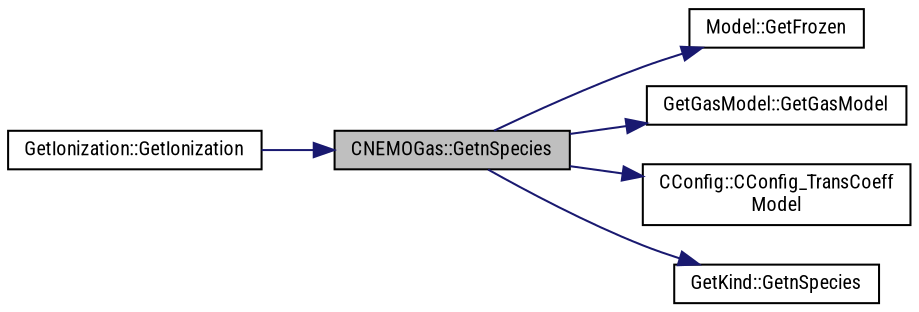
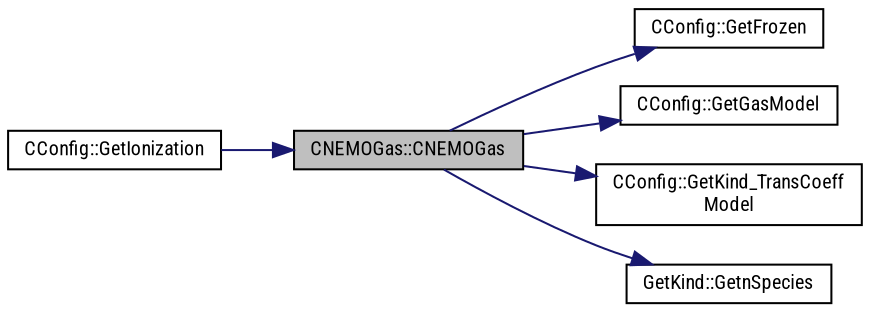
node "Model::GetFrozen": label "Model::GetFrozen" -> "CConfig::GetFrozen"
node "GetGasModel::GetGasModel": label "GetGasModel::GetGasModel" -> "CConfig::GetGasModel"
node "GetIonization::GetIonization": label "GetIonization::GetIonization" -> "CConfig::GetIonization"
node "CNEMOGas::GetnSpecies": label "CNEMOGas::GetnSpecies" -> "CNEMOGas::CNEMOGas"
node "CConfig::CConfig_TransCoeff Model": label "CConfig::CConfig_TransCoeff Model" -> "CConfig::GetKind_TransCoeff Model"
